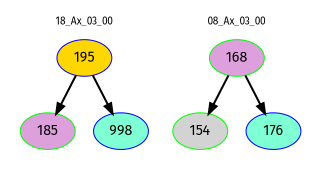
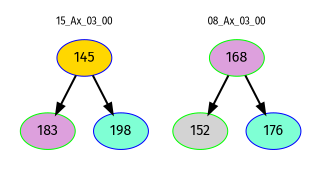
cluster "18_Ax_03_00": label "18_Ax_03_00" -> "15_Ax_03_00"
node "195": label "195" -> "145"
node "185": label "185" -> "183"
node "998": label "998" -> "198"
node "154": label "154" -> "152"
